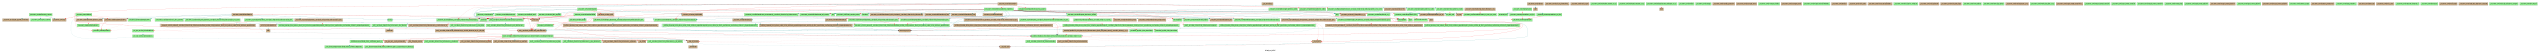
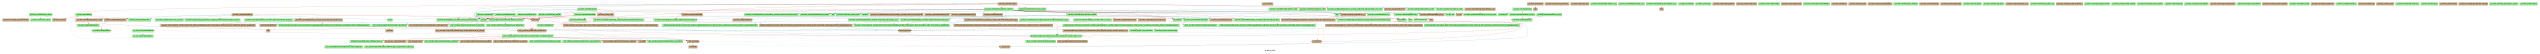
node "_ZN9LAMMPS_NS19PotentialFileReaderD2Ev": removed
